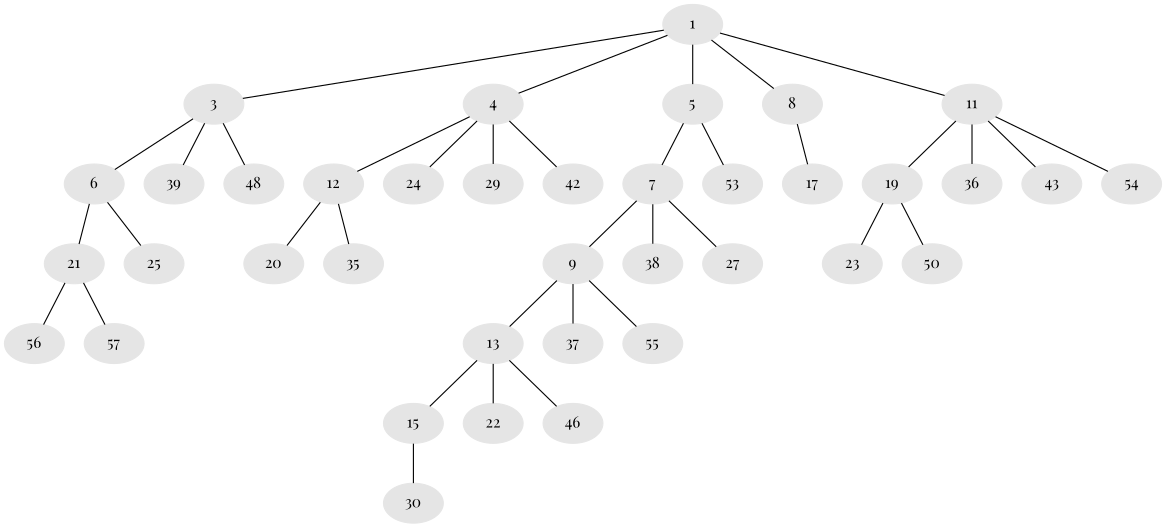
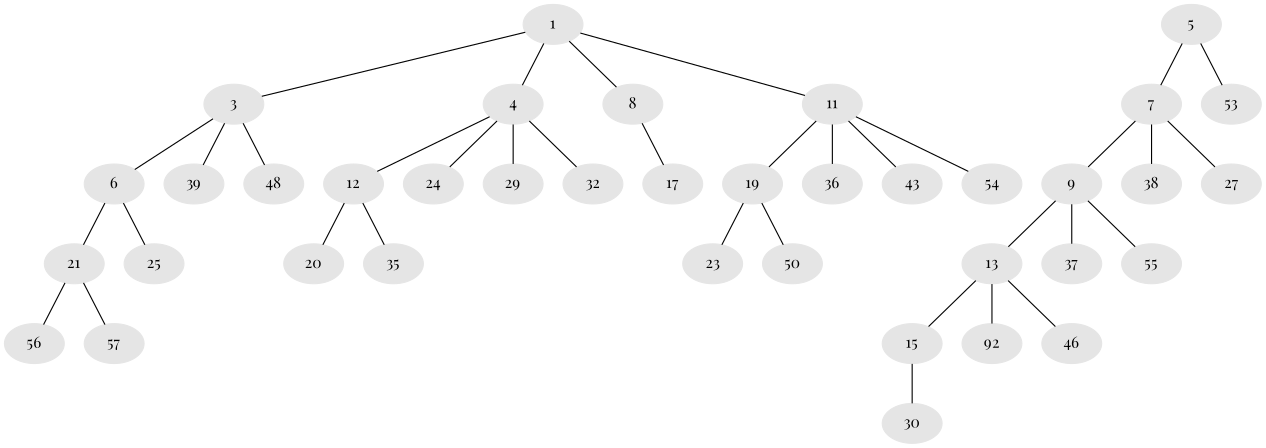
edge "1" -- "5": removed
node "42": label "42" -> "32"
node "22": label "22" -> "92"
